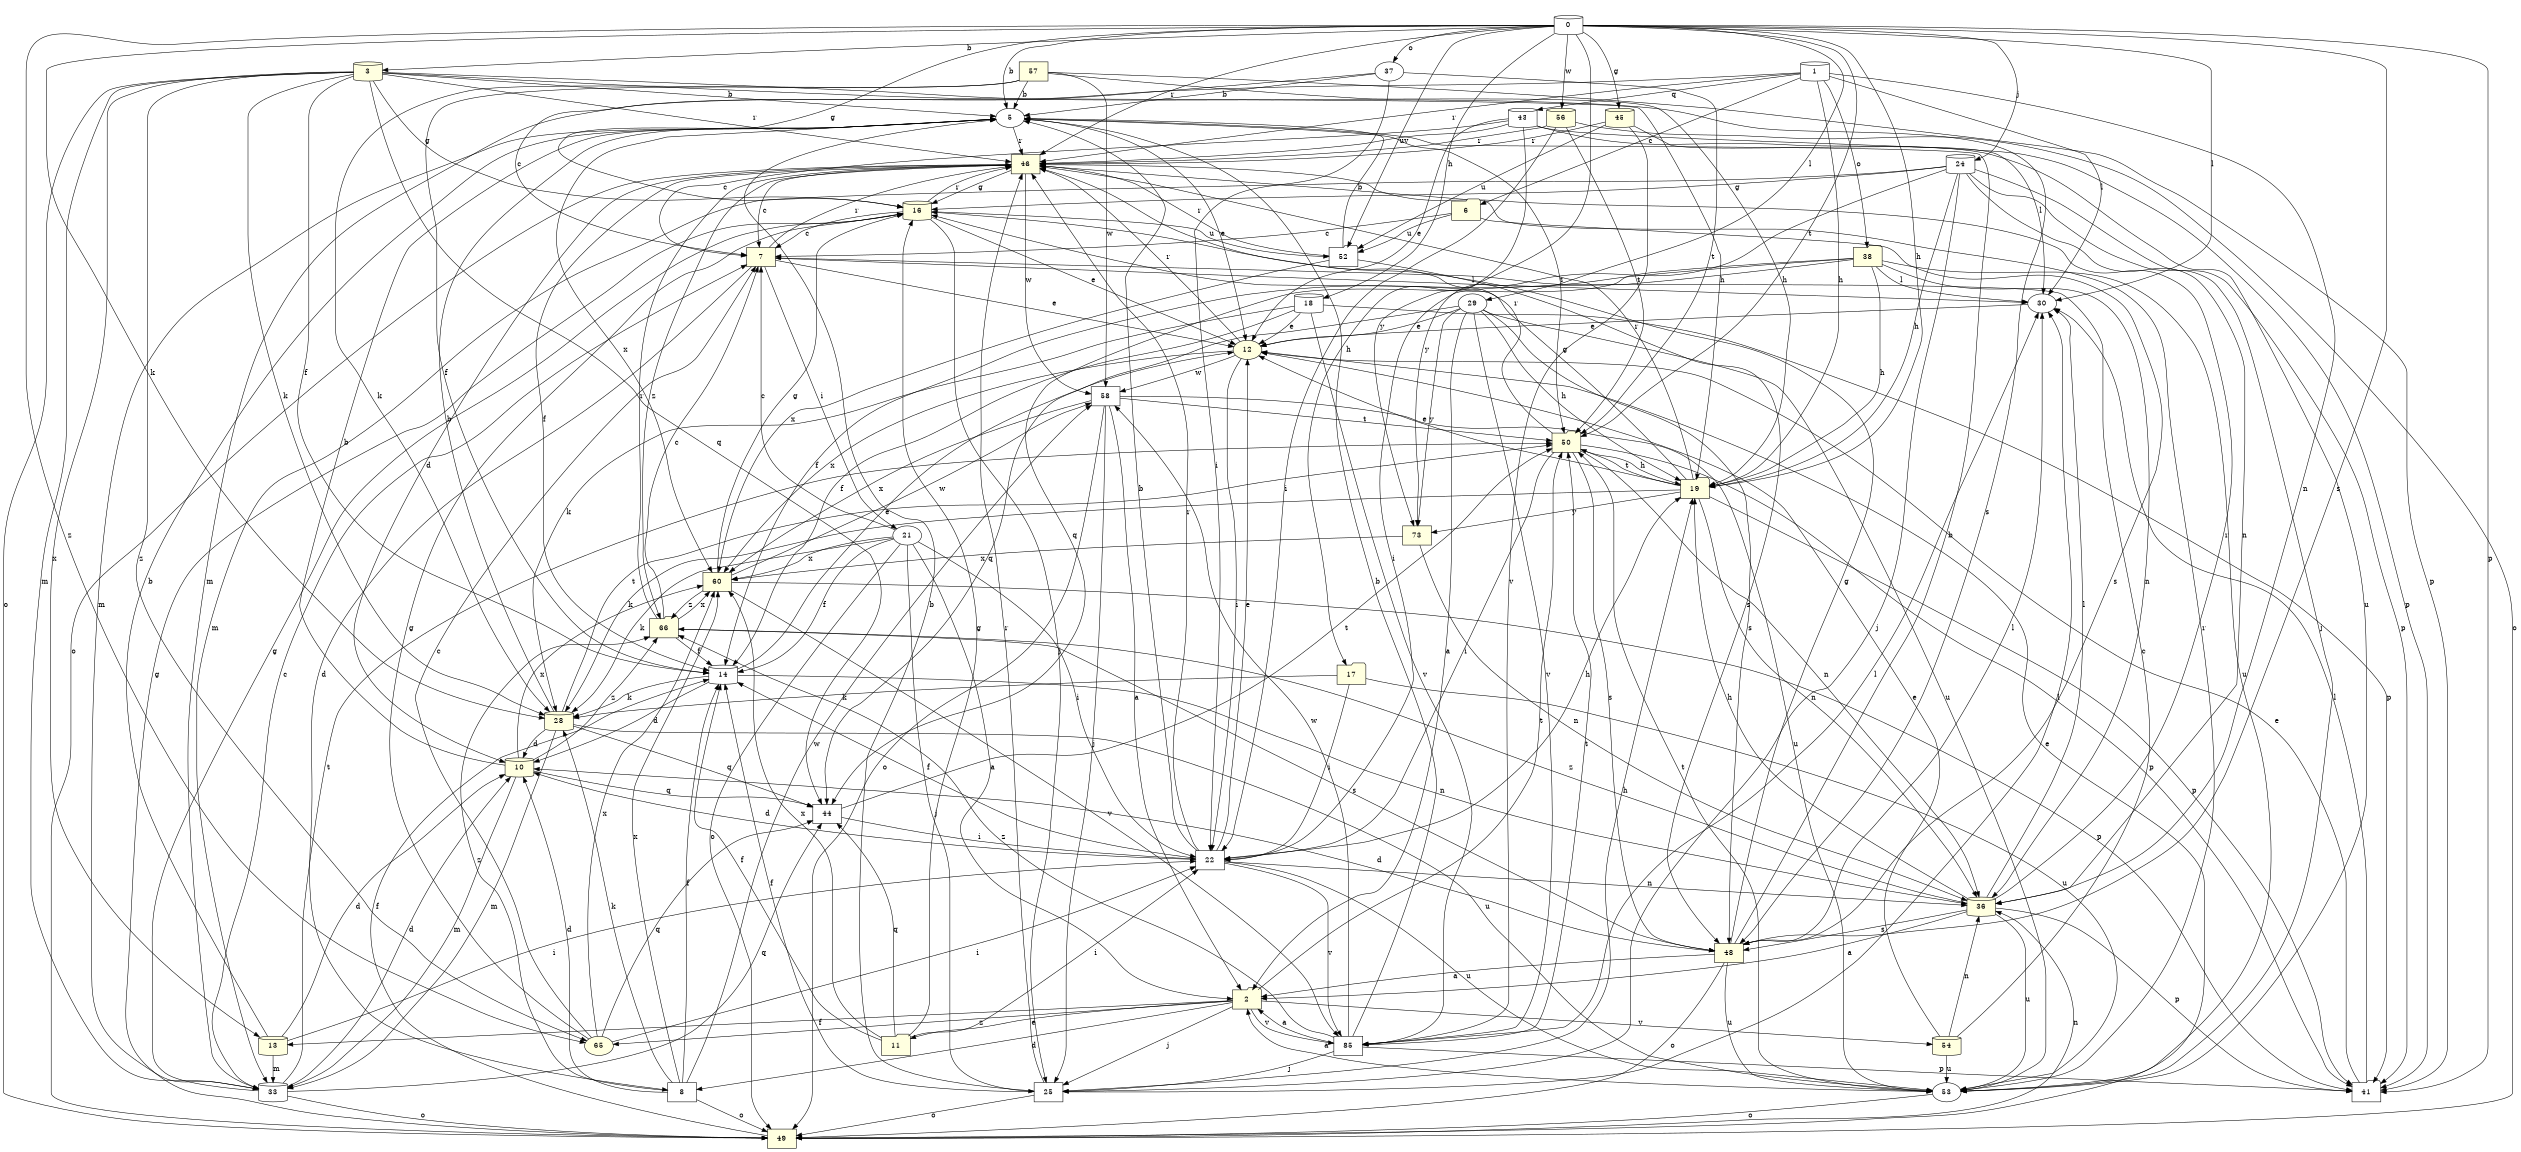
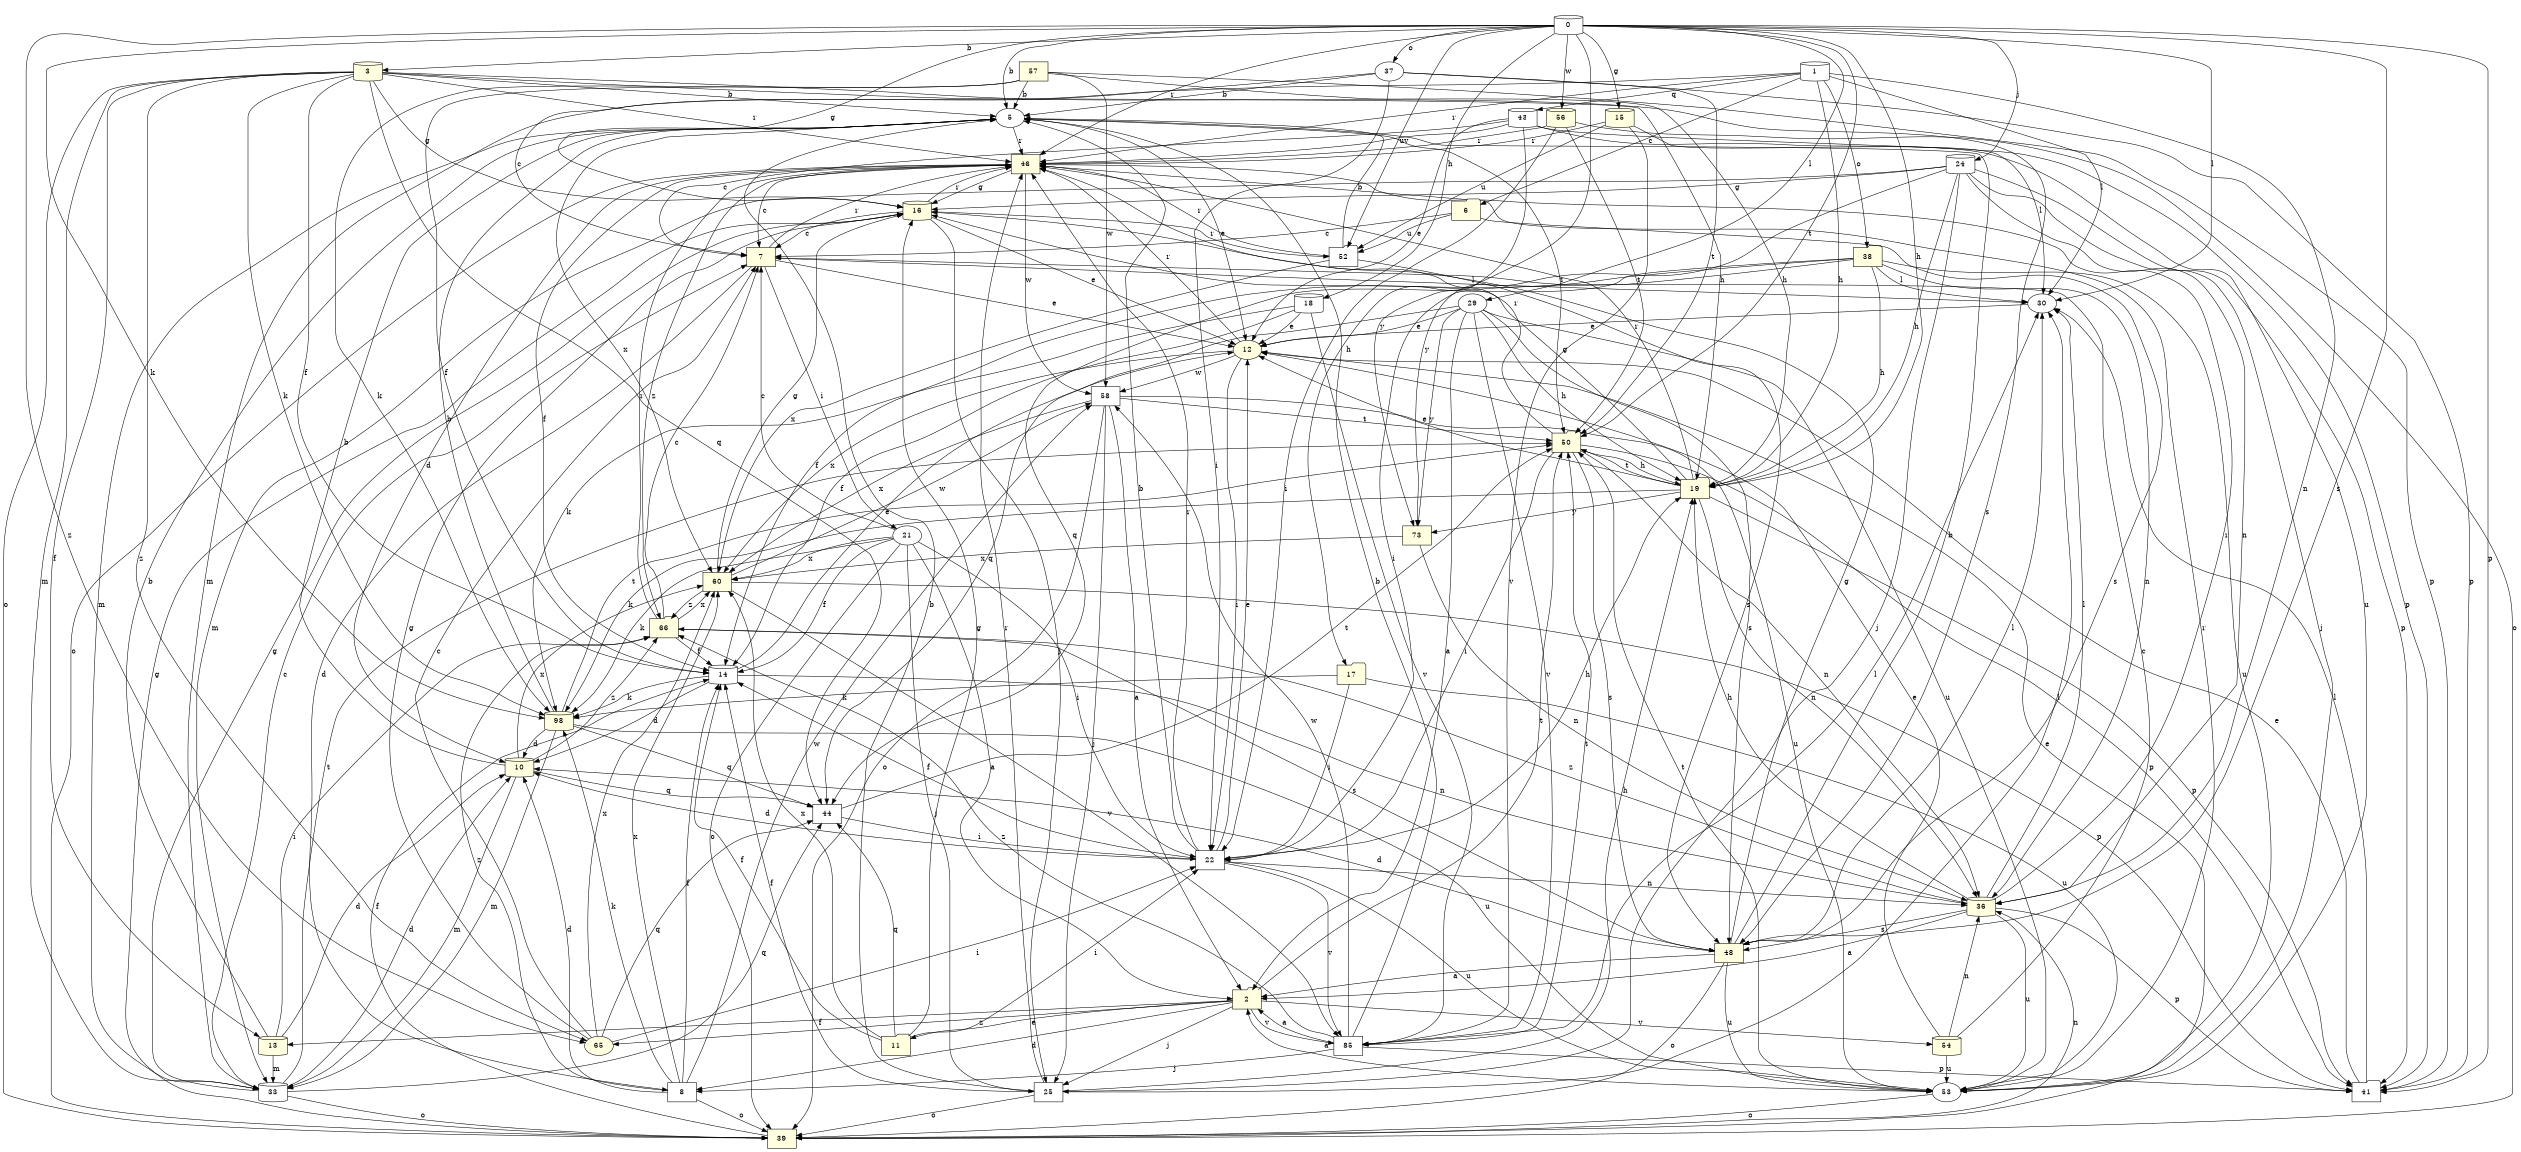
node "45": label "45" -> "15"
edge "16" -> "52": label "u" -> "r"
edge "18" -> "41": now "37" -> "41"
edge "3" -> "13": label "x" -> "f"
node "28": label "28" -> "98"
edge "13" -> "22": now "13" -> "66"
edge "85" -> "25": now "85" -> "8"
node "49": label "49" -> "39"
